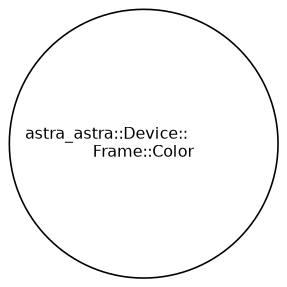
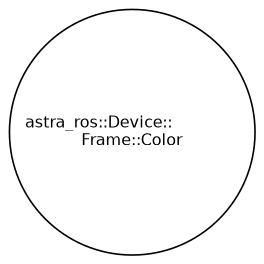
node "astra_astra::Device:: Frame::Color": label "astra_astra::Device:: Frame::Color" -> "astra_ros::Device:: Frame::Color"
